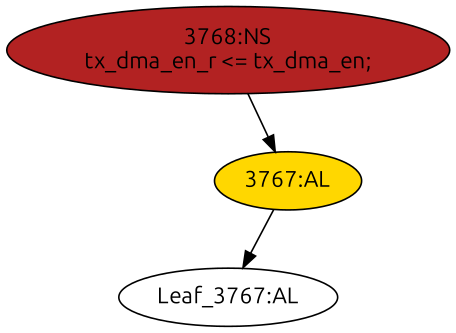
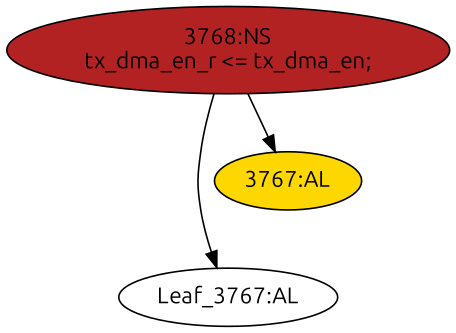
edge "3767:AL" -> "Leaf_3767:AL": now "3768:NS tx_dma_en_r <= tx_dma_en;" -> "Leaf_3767:AL"
